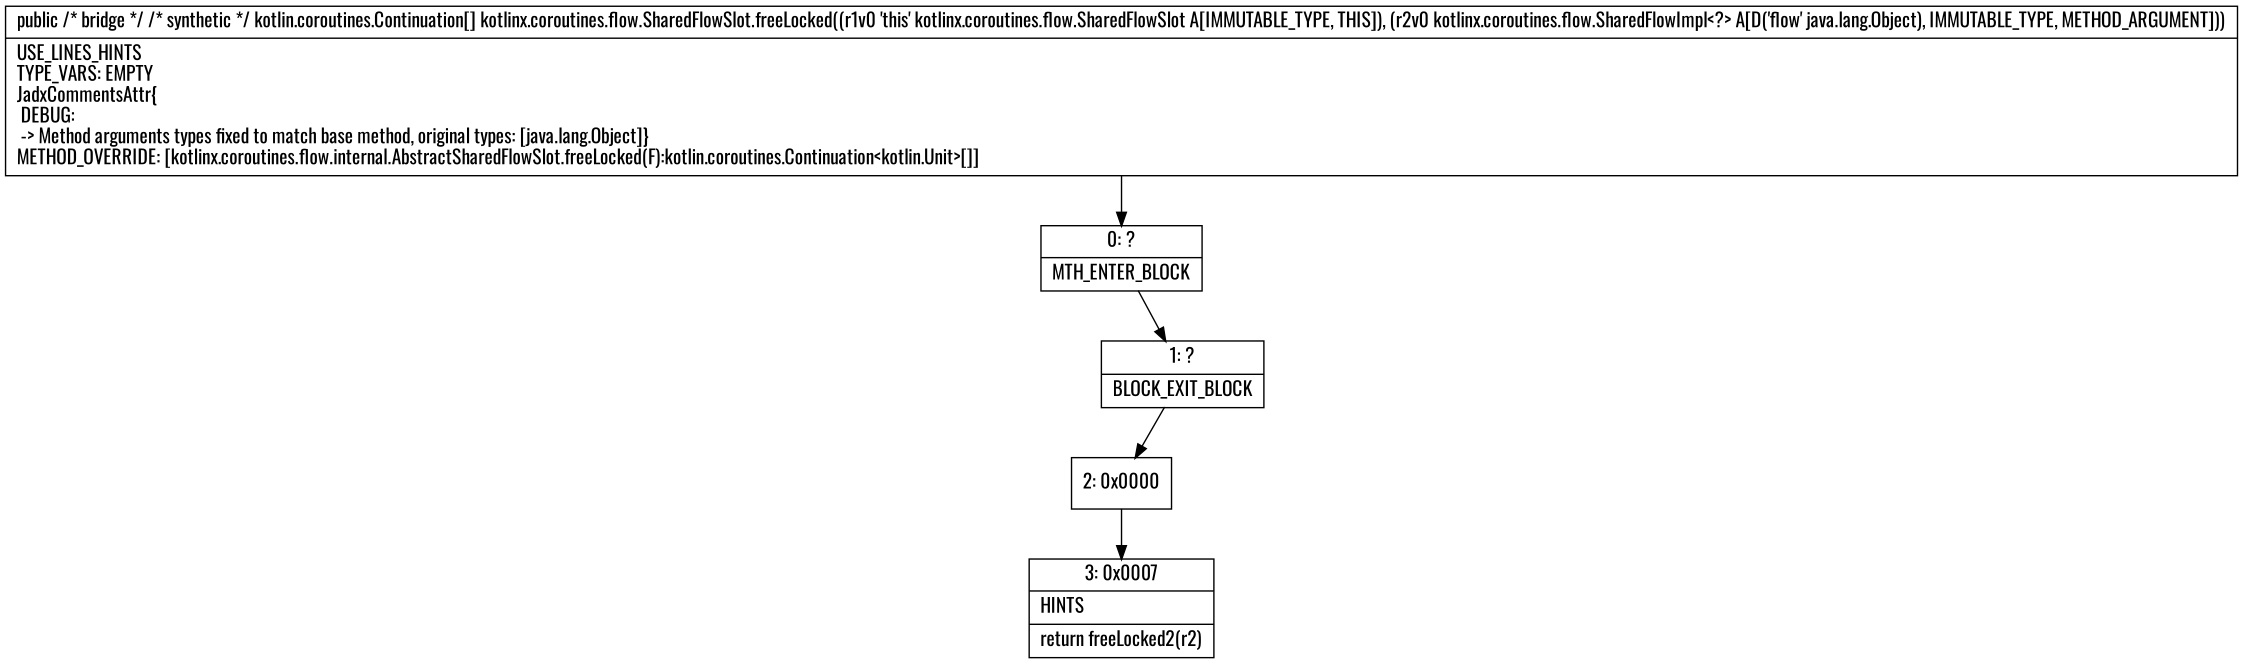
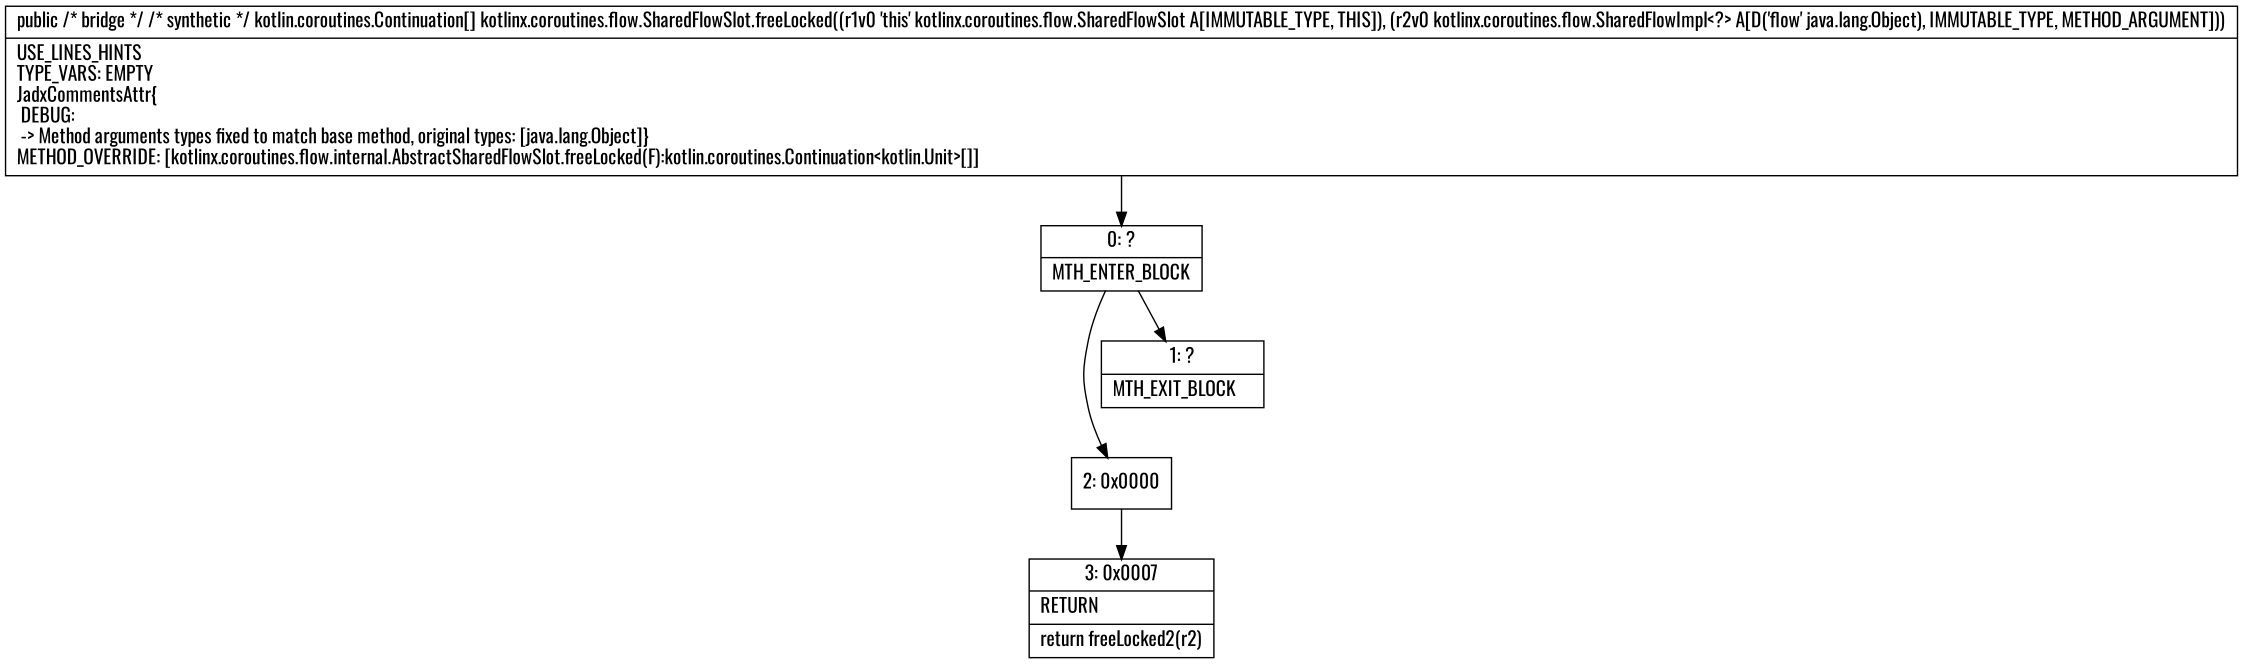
node "1: ?": text "BLOCK_EXIT_BLOCK" -> "MTH_EXIT_BLOCK"
edge "1: ?" -> "2: 0x0000": now "0: ?" -> "2: 0x0000"
node "3: 0x0007": text "HINTS" -> "RETURN"
